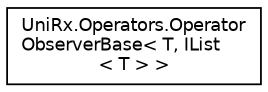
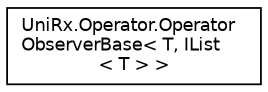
node "UniRx.Operators.Operator ObserverBase< T, IList < T > >": label "UniRx.Operators.Operator ObserverBase< T, IList < T > >" -> "UniRx.Operator.Operator ObserverBase< T, IList < T > >"
